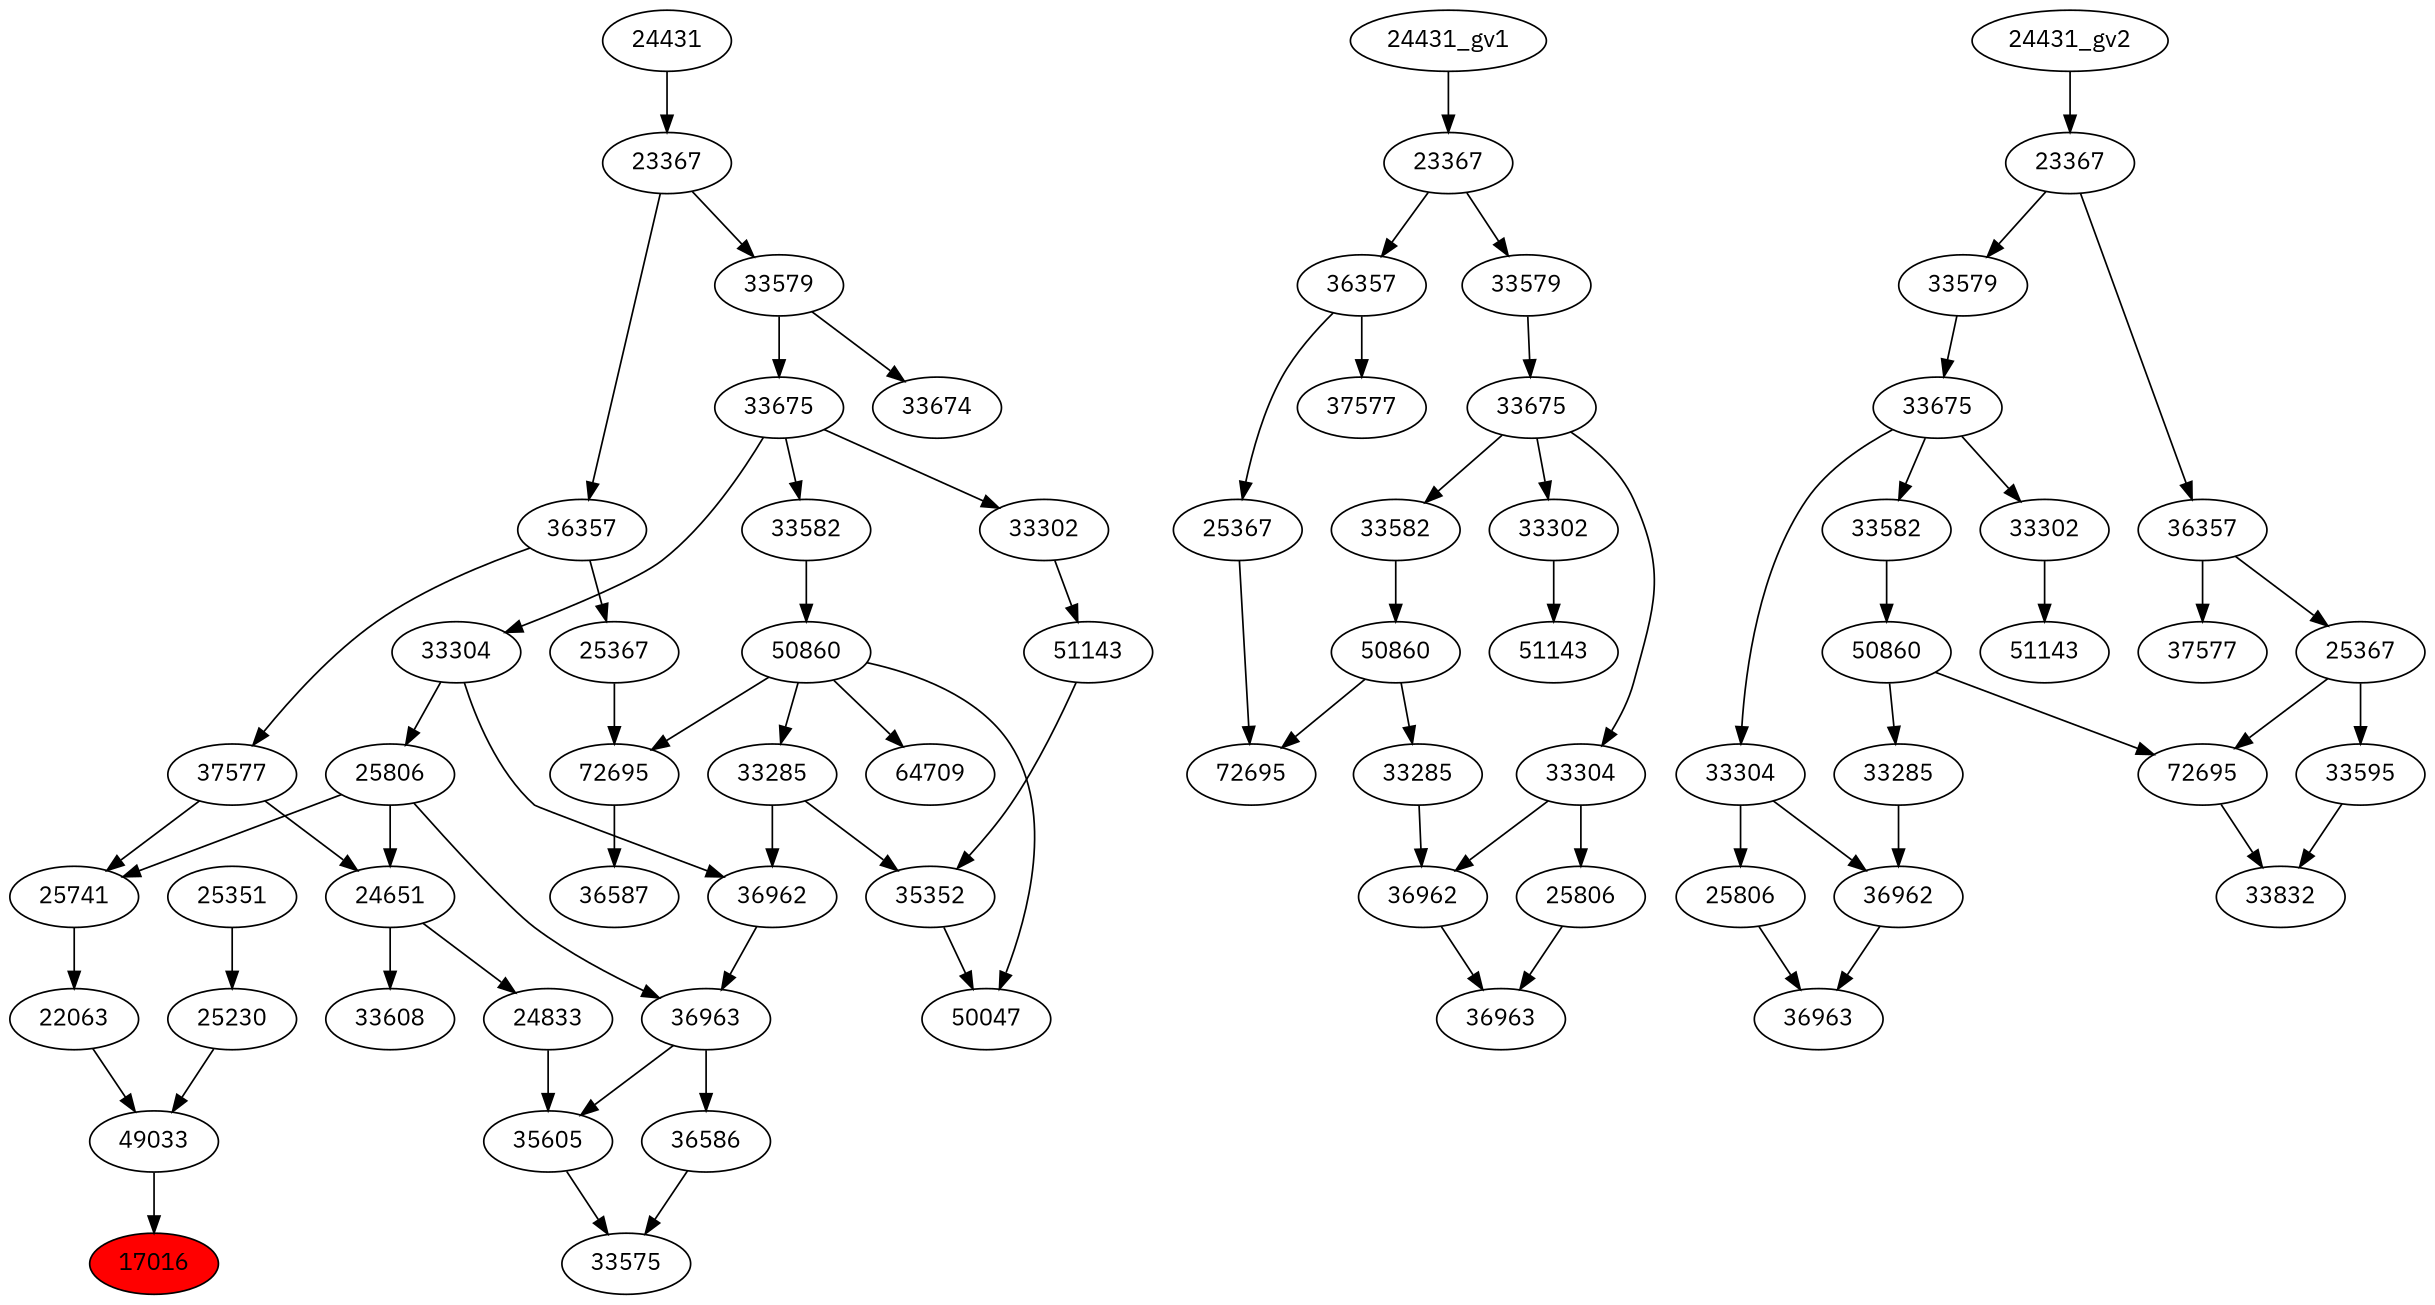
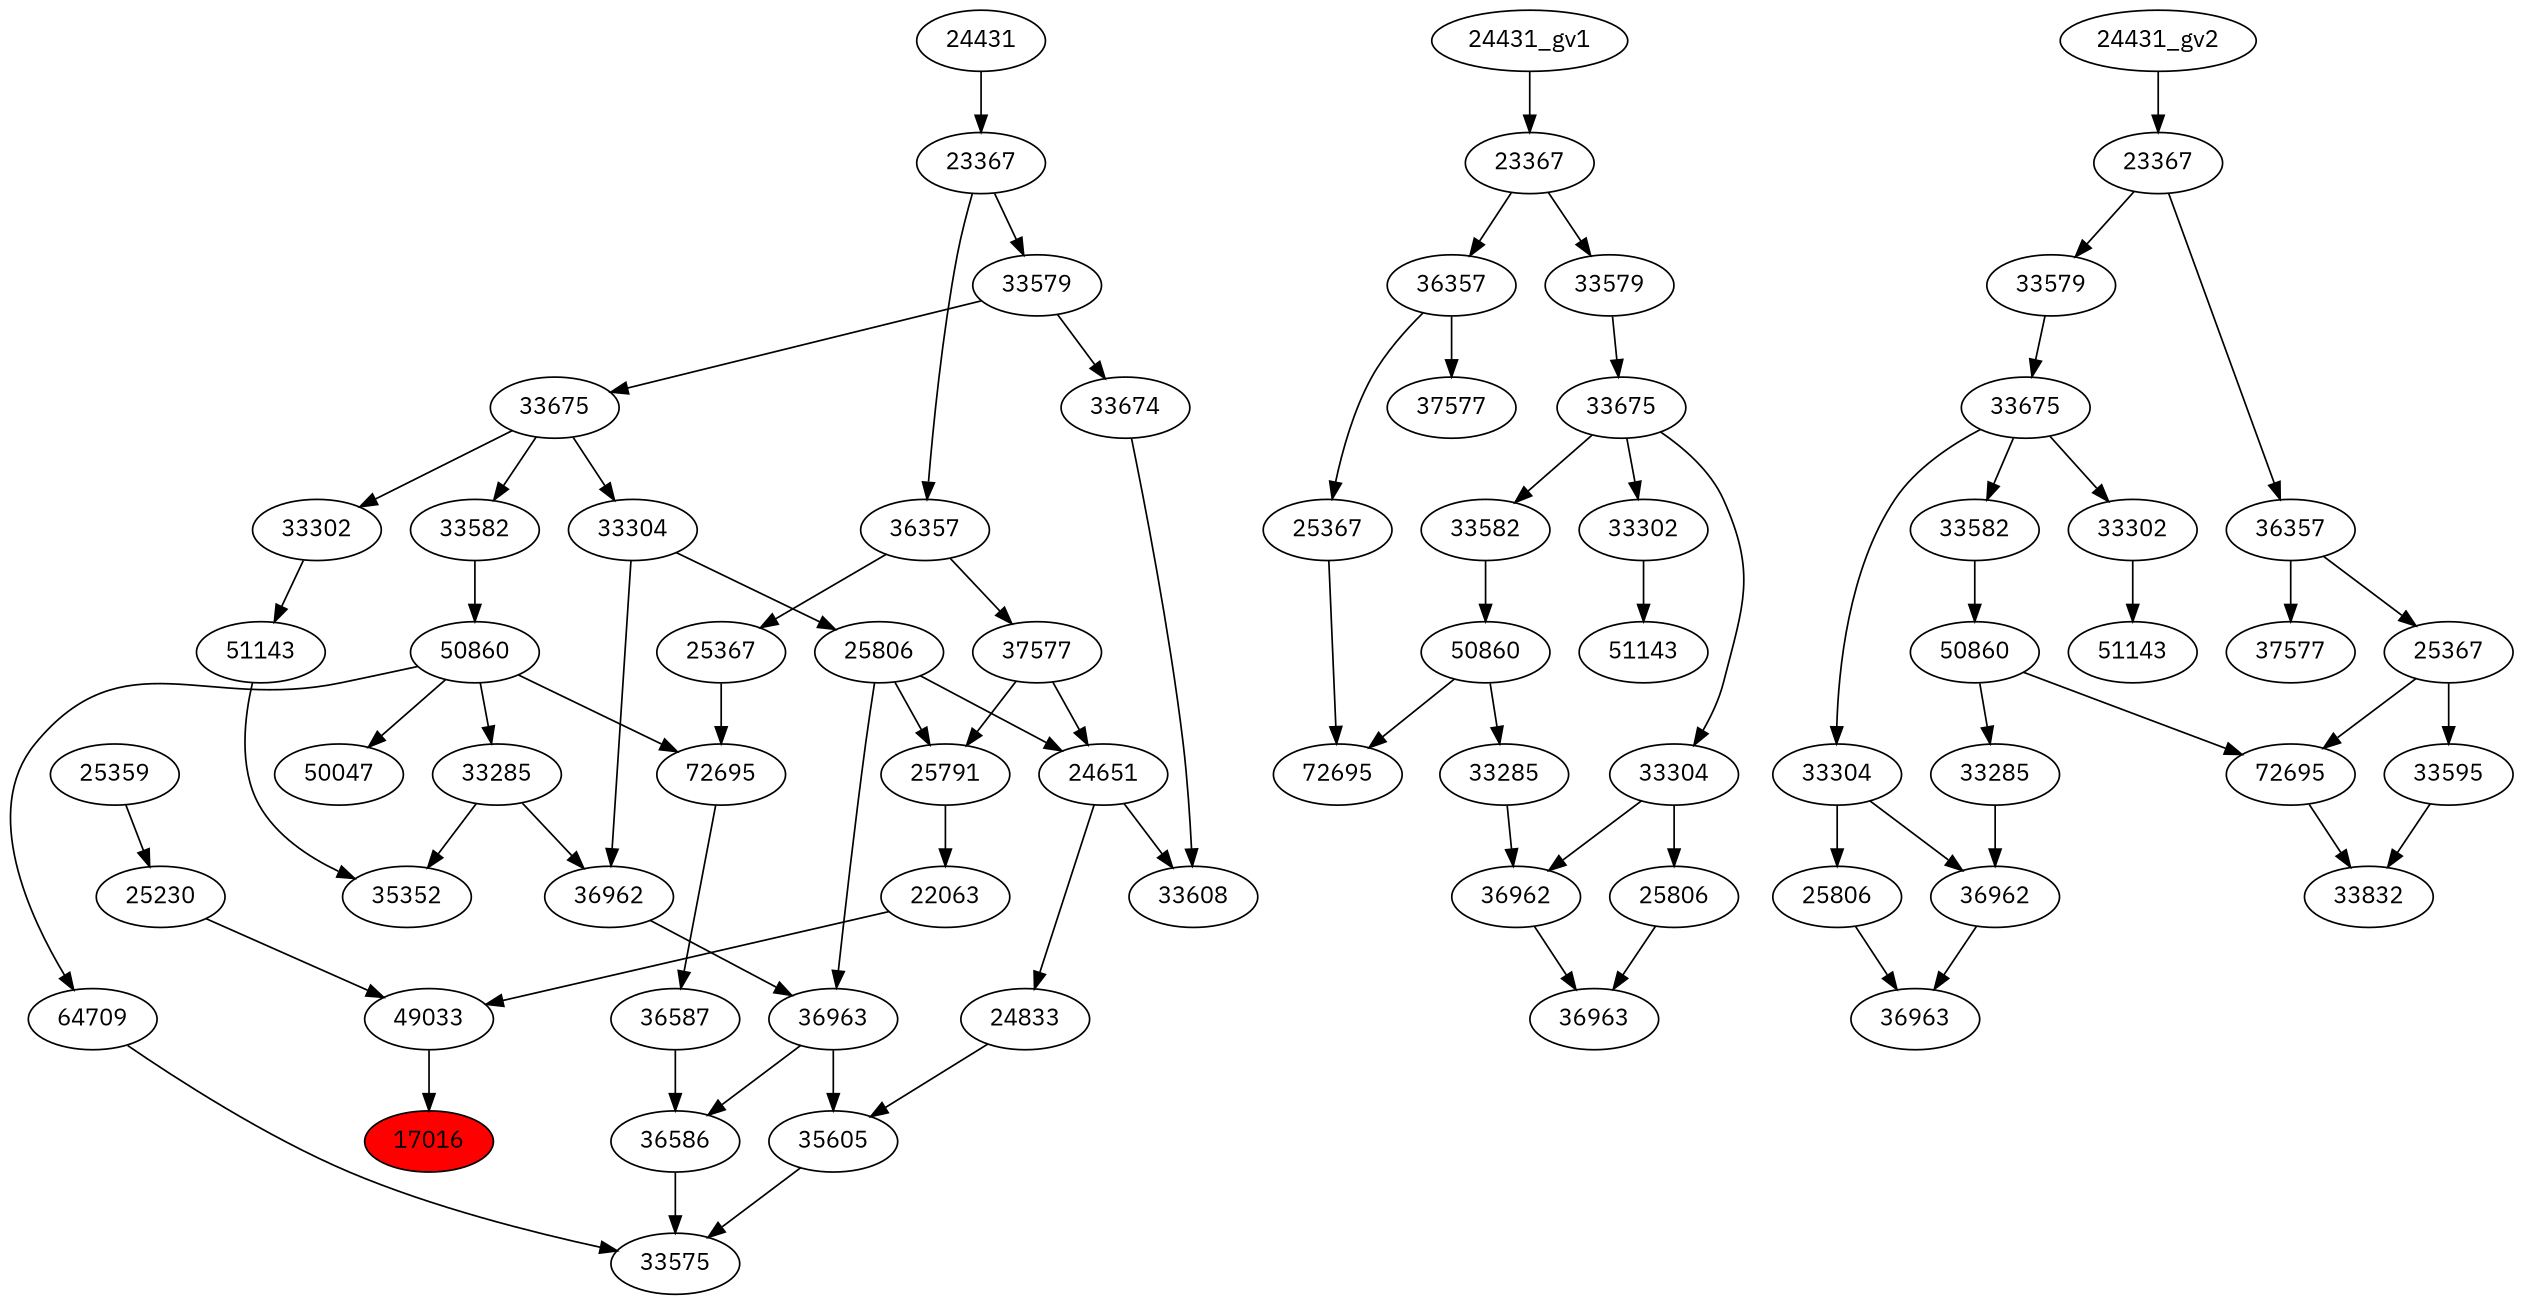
edge "33674" -> "33608": added
node "25741": label "25741" -> "25791"
node "25351": label "25351" -> "25359"
edge "35352" -> "50047": removed
edge "36587" -> "36586": added
edge "64709" -> "33575": added
